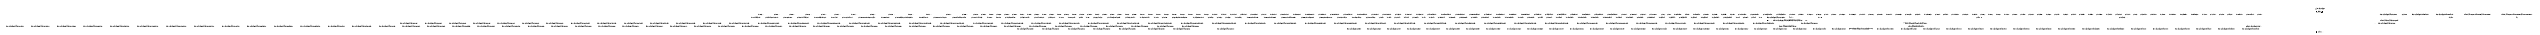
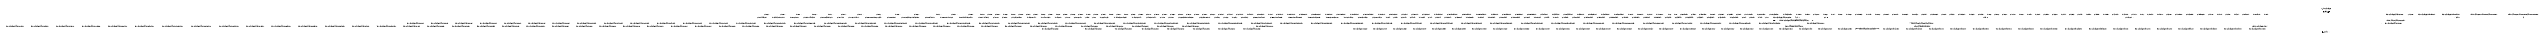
node "fieldput <wsplay.WSPlayApplet: java.lang.String FillPosList>": added
